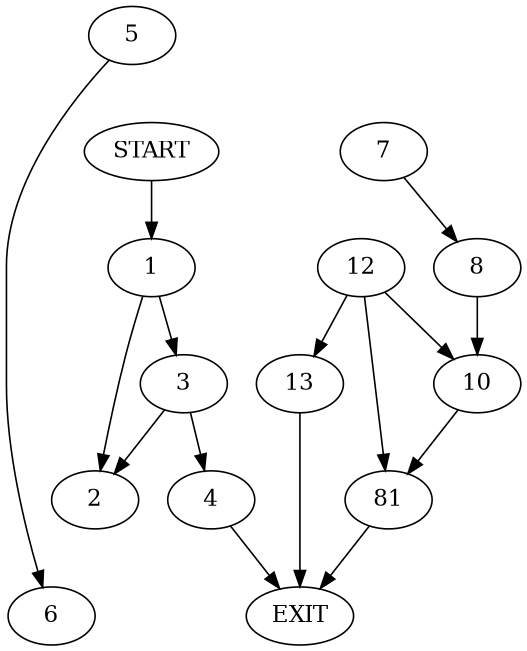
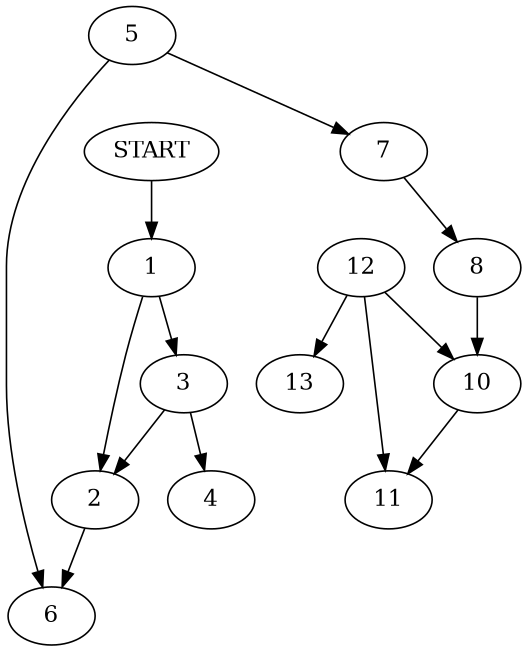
edge "5" -> "7": added
node "81": label "81" -> "11"
edge "2" -> "6": added
node "EXIT": removed
